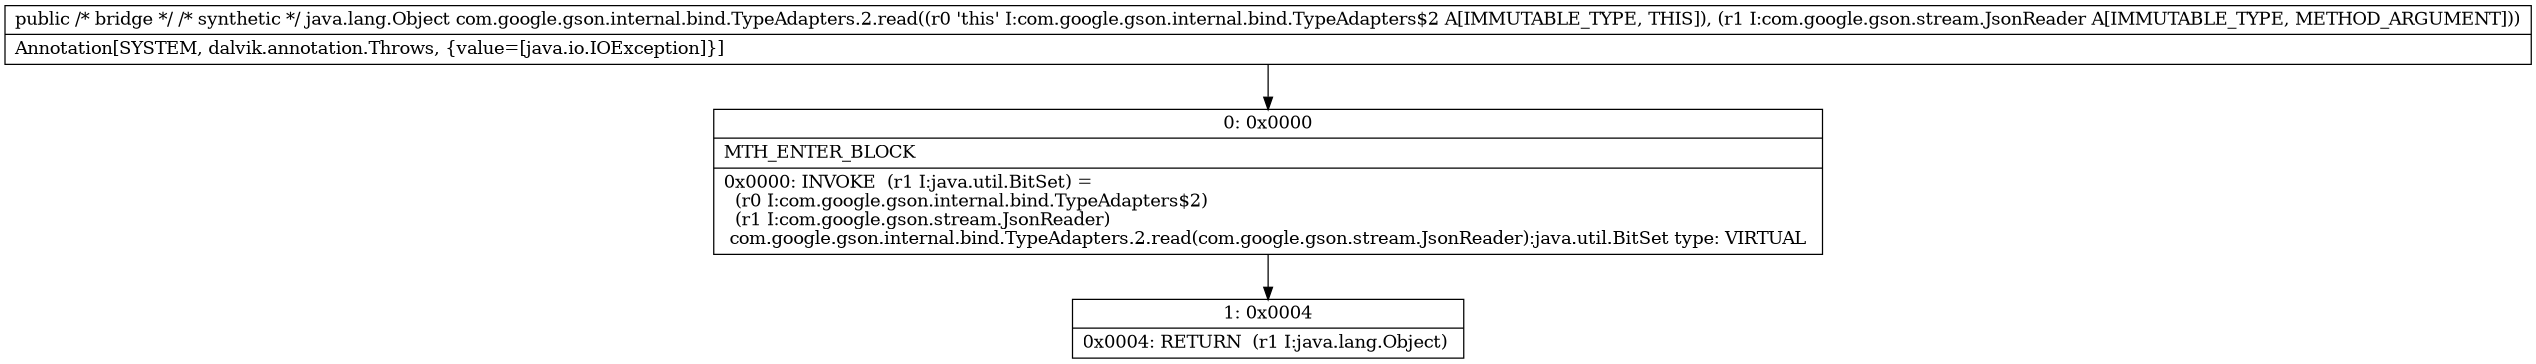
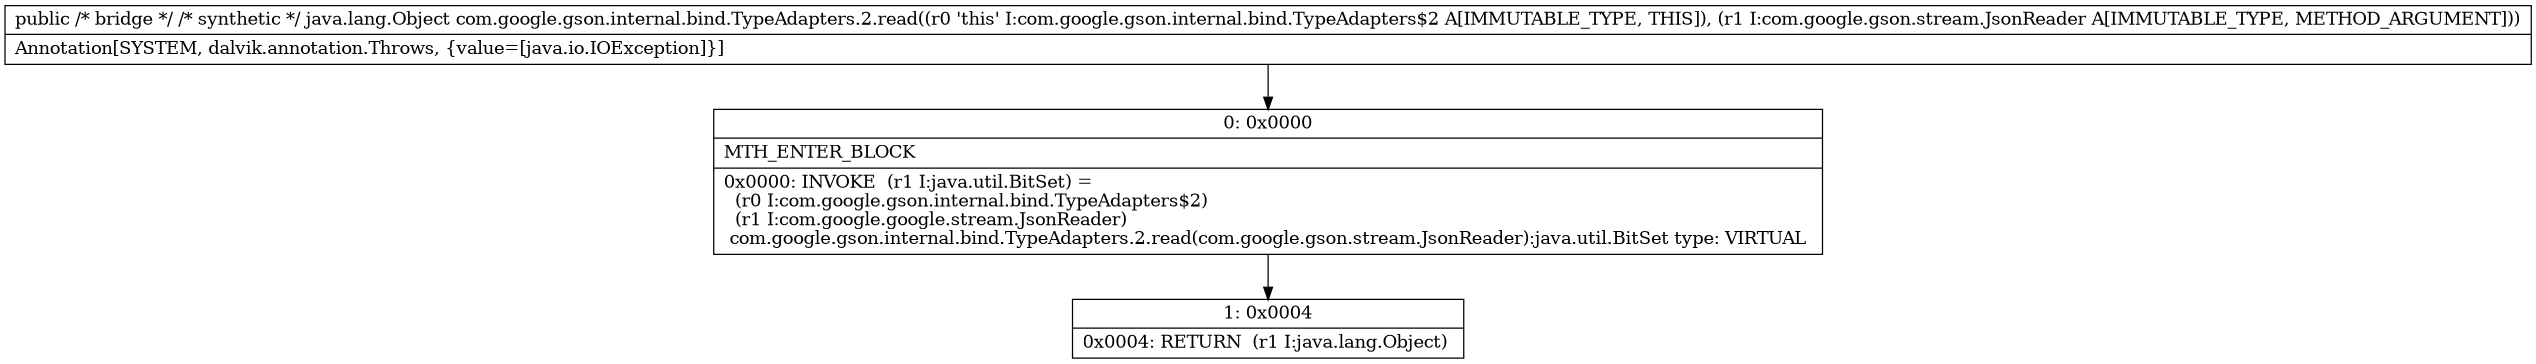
node "0: 0x0000": text "(r1 I:com.google.gson.stream.JsonReader)" -> "(r1 I:com.google.google.stream.JsonReader)"
